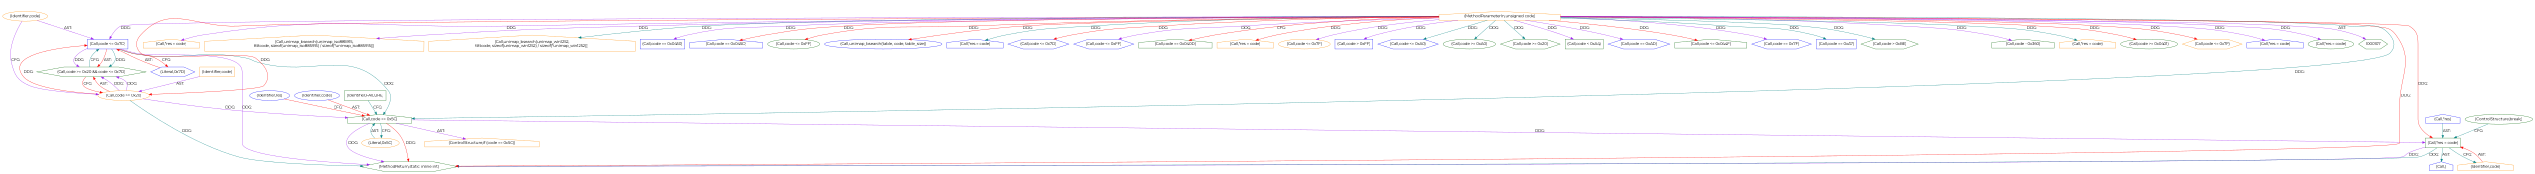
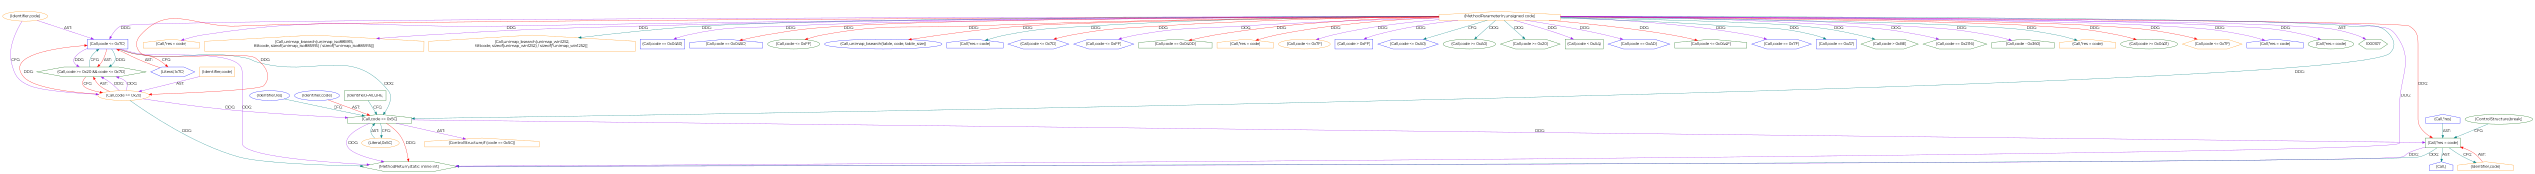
edge "(MethodParameterIn,unsigned code)" -> "(Call,code == 0x040D)": label "CFG: " -> "DDG: "
edge "(MethodParameterIn,unsigned code)" -> "(Call,code <= 0xA0)": label "DDG: " -> "CFG: "
node "(Call,code == 0x2116)": added
node "(Literal,0x7D)": label "(Literal,0x7D)" -> "(Literal,1x7D)"
edge "(Identifier,res)" -> "(Call,code == 0x5C)": color red -> teal
edge "(MethodParameterIn,unsigned code)" -> "(MethodReturn,static inline int)": color red -> purple
